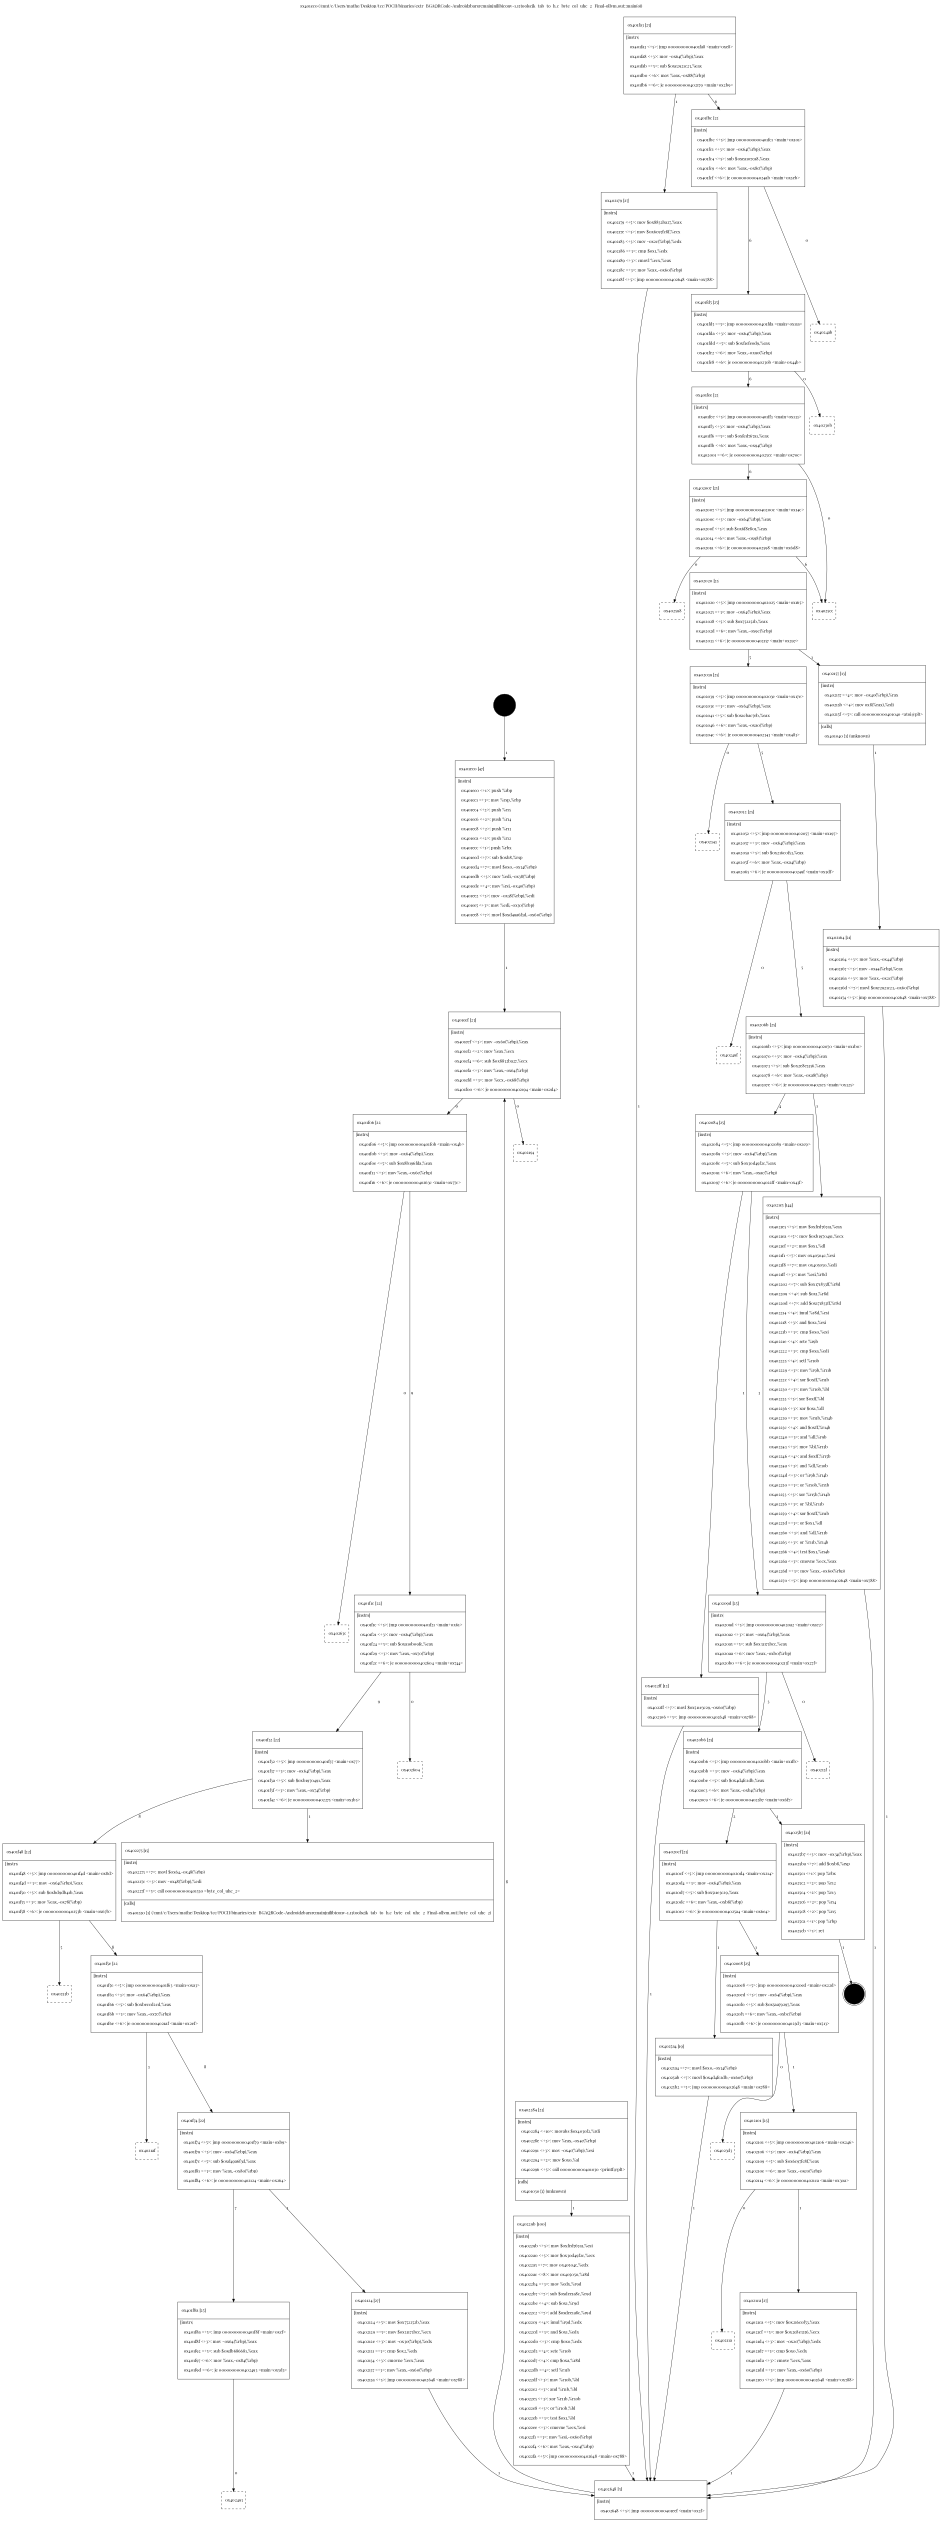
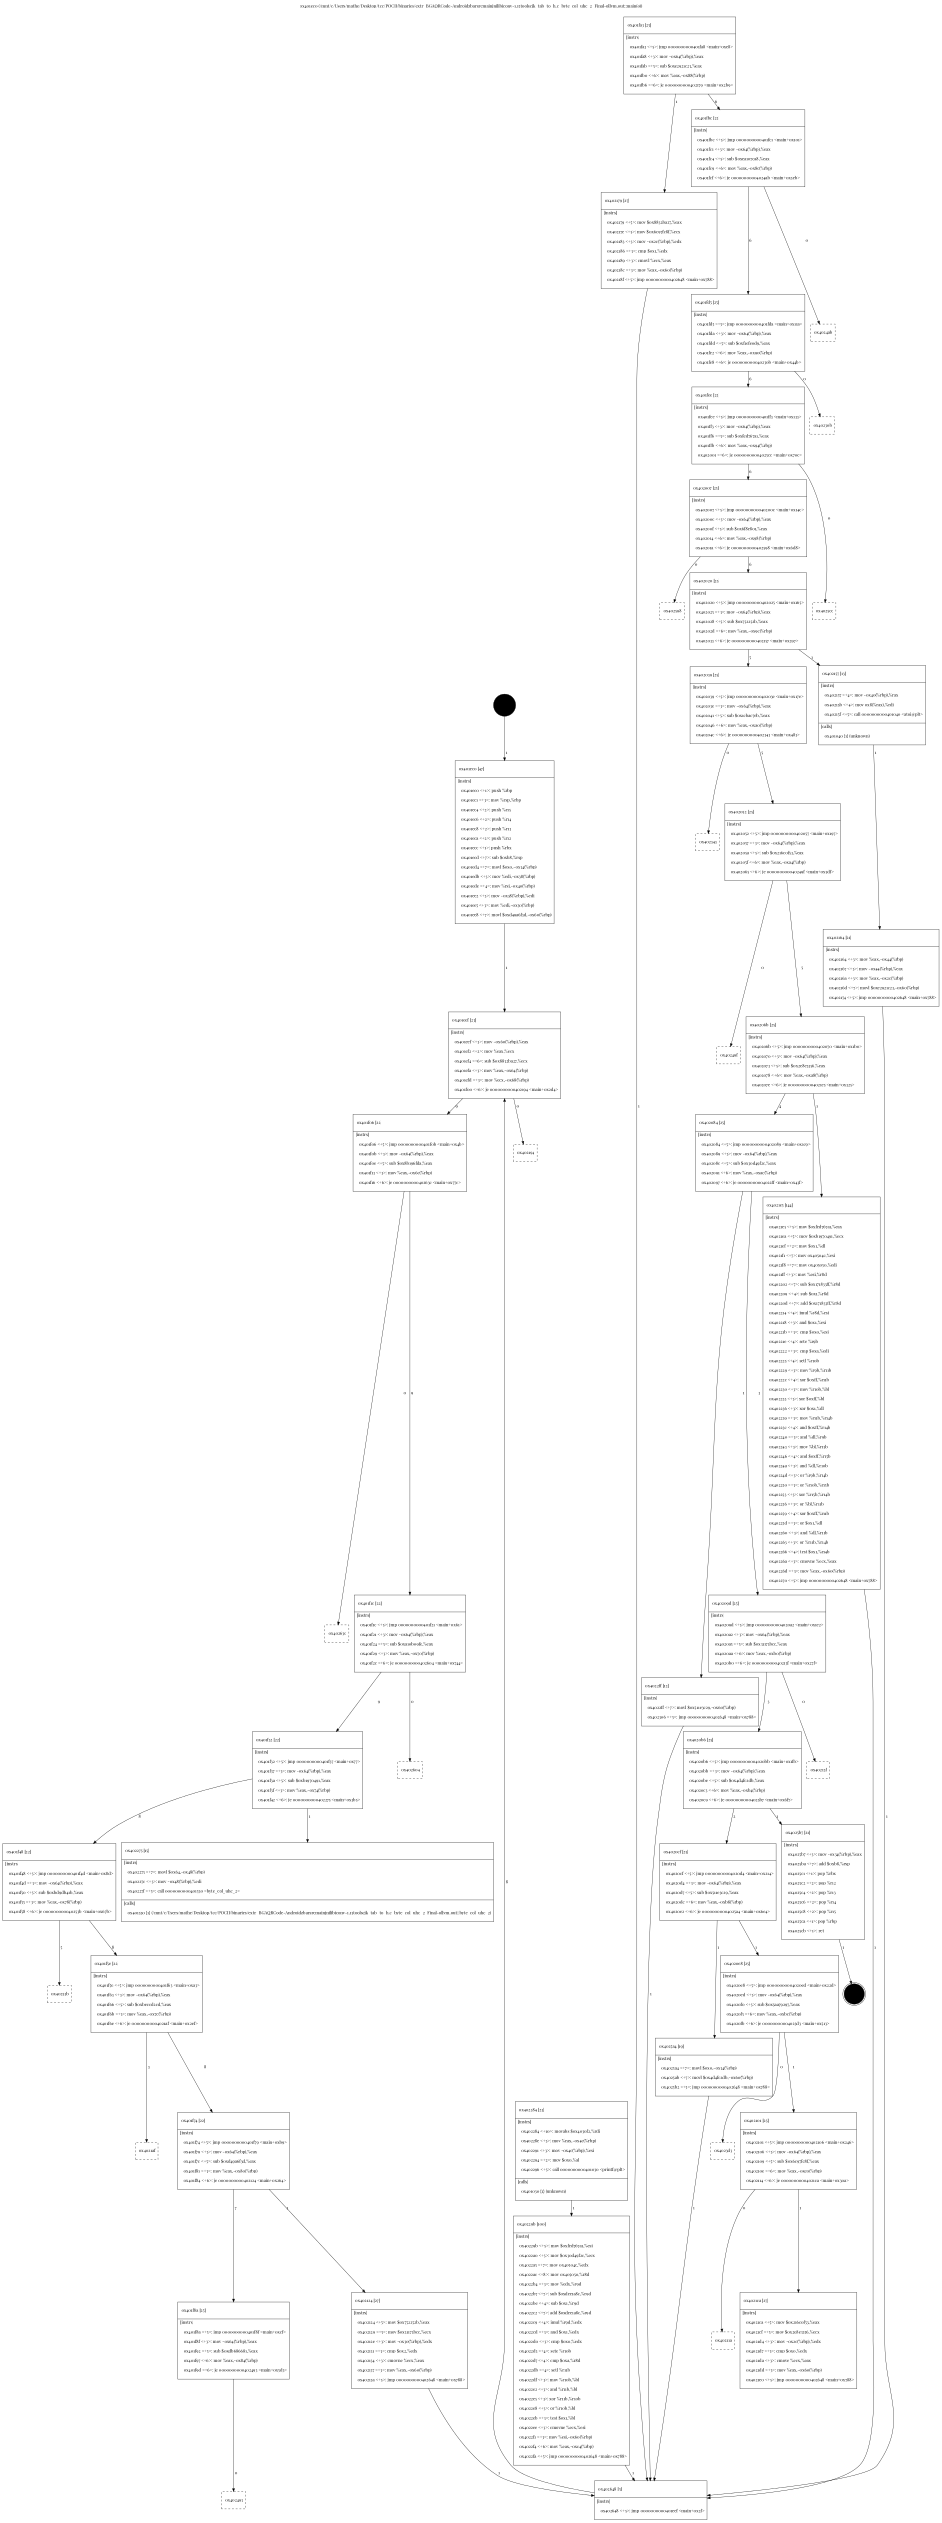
edge "0x402007 [25]" -> "0x4025cc": now "0x402007 [25]" -> "0x402020 [25]"
edge "0x4021ca [27]" -> "0x402648 [5]": removed, label "1"
